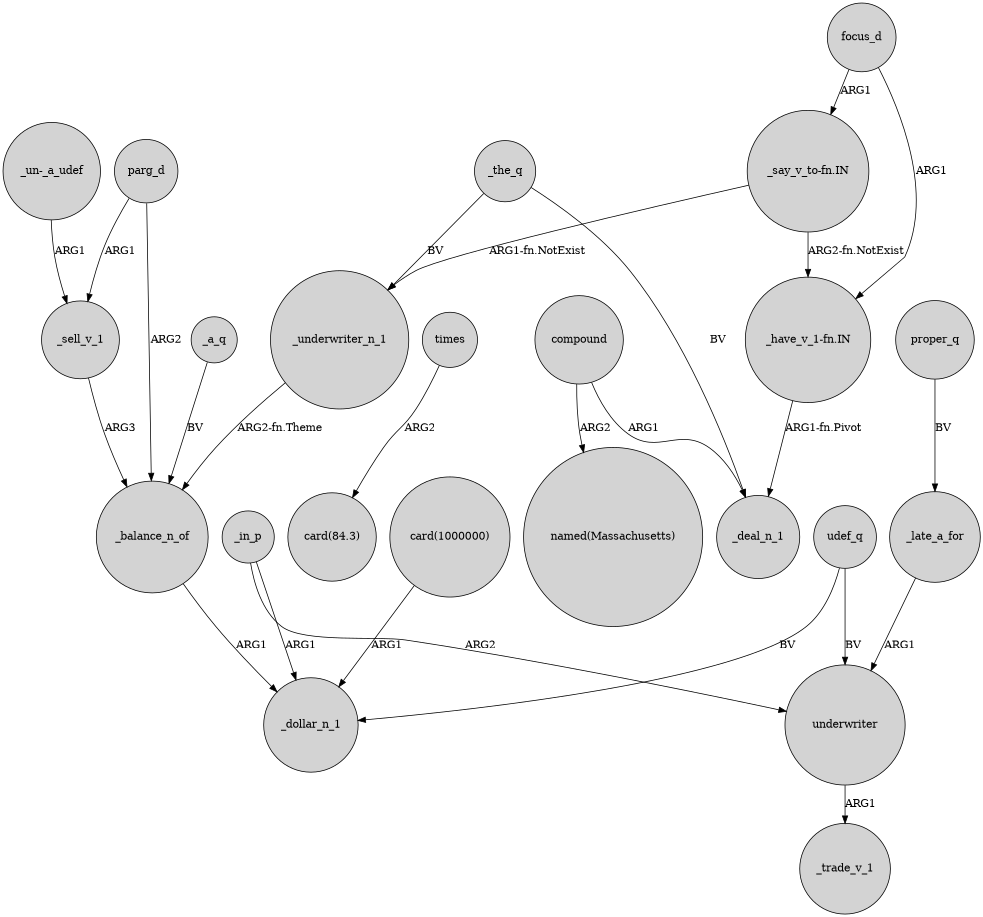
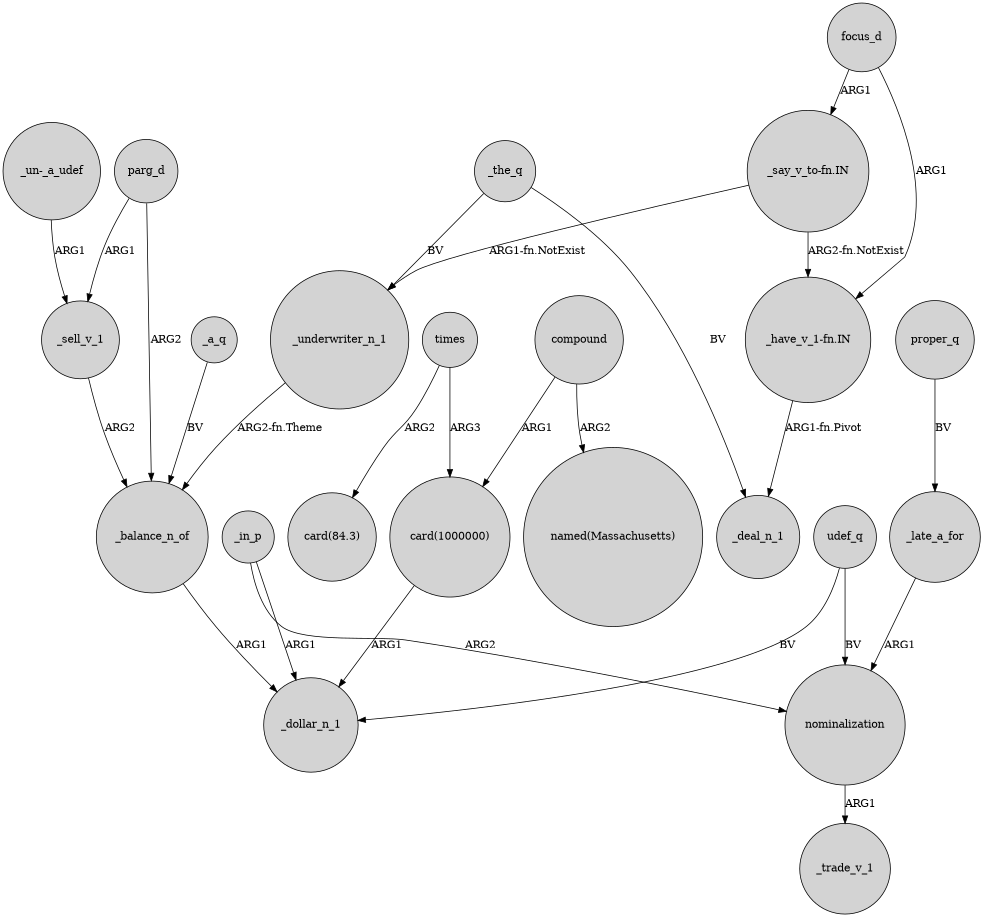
edge "times" -> "card(1000000)": added, label "ARG3"
edge "_sell_v_1" -> "_balance_n_of": label "ARG3" -> "ARG2"
edge "compound" -> "_deal_n_1": now "compound" -> "card(1000000)"
node "underwriter": label "underwriter" -> "nominalization"
